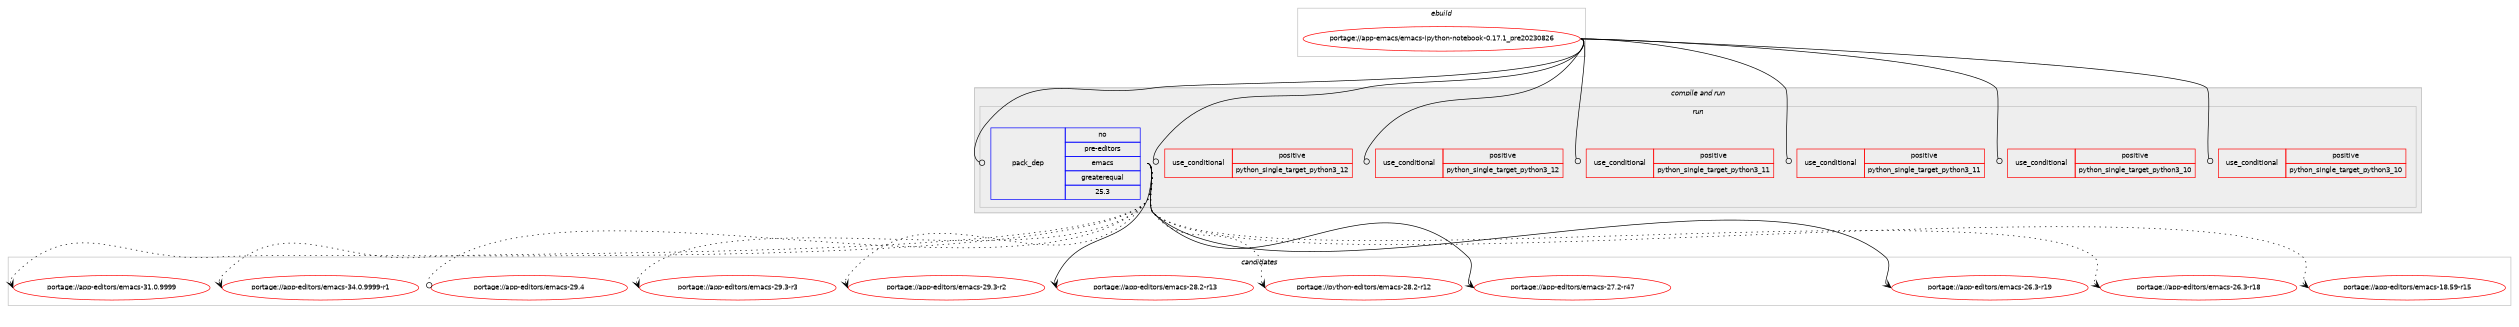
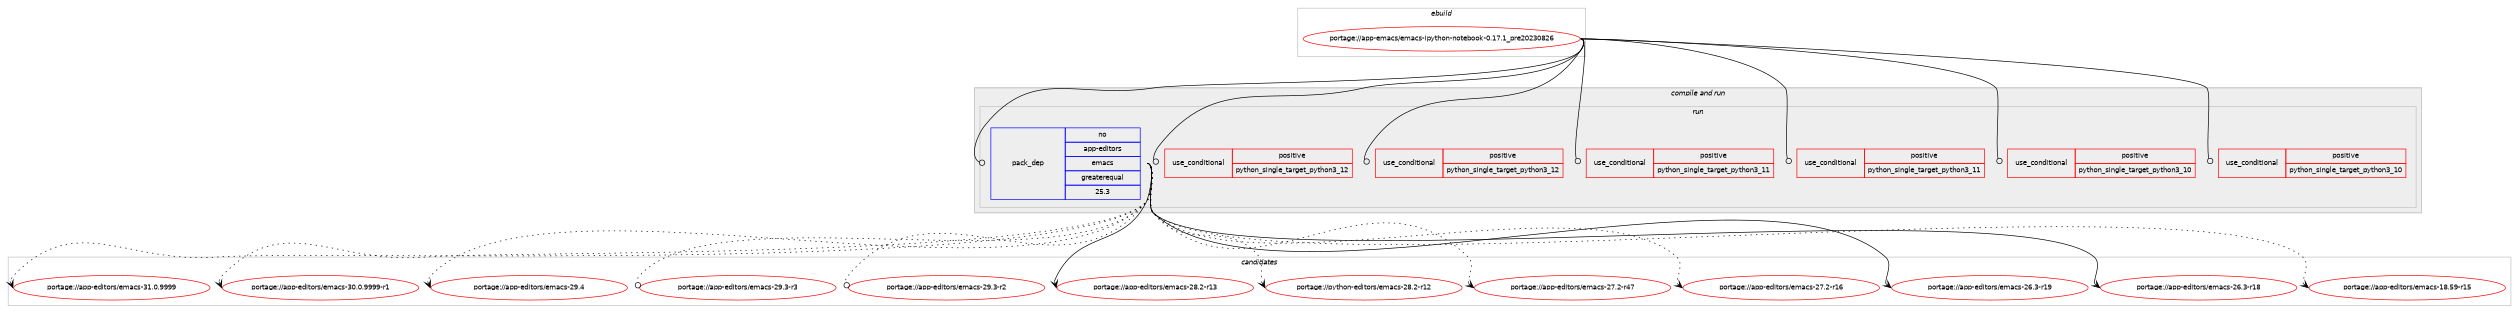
node "pack_dep": text "pre-editors" -> "app-editors"
edge "pack_dep" -> "portage://app-editors/emacs-27.2-r47": style solid -> dotted
edge "pack_dep" -> "portage://app-editors/emacs-29.4": arrowhead odot -> vee
edge "pack_dep" -> "portage://app-editors/emacs-26.3-r18": style dotted -> solid
edge "pack_dep" -> "portage://app-editors/emacs-29.3-r3": arrowhead vee -> odot
edge "pack_dep" -> "portage://app-editors/emacs-29.3-r2": arrowhead vee -> odot
node "portage://app-editors/emacs-34.0.9999-r1": label "portage://app-editors/emacs-34.0.9999-r1" -> "portage://app-editors/emacs-30.0.9999-r1"
node "portage://app-editors/emacs-27.2-r16": added
